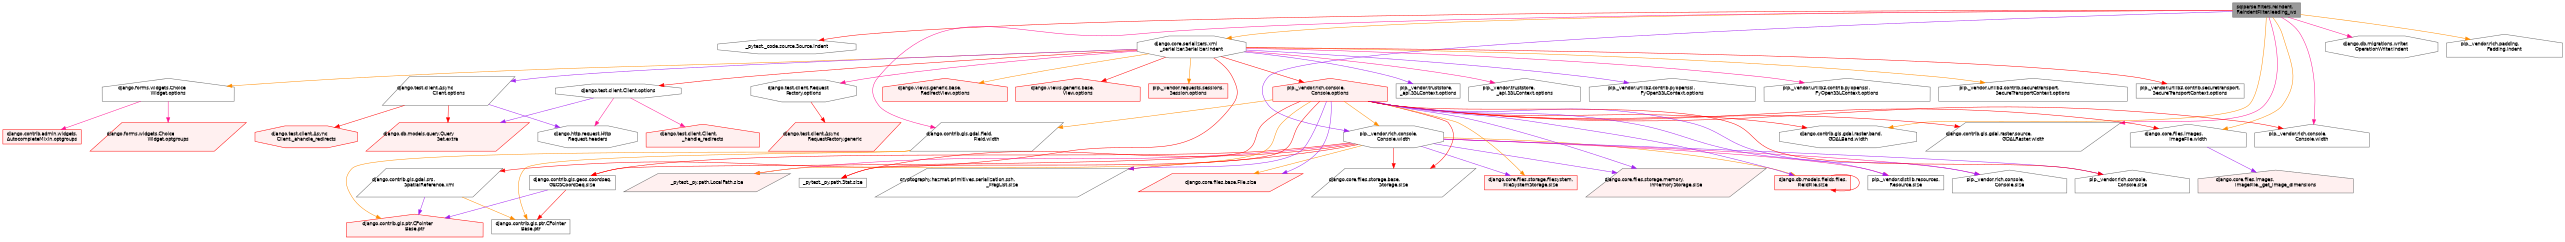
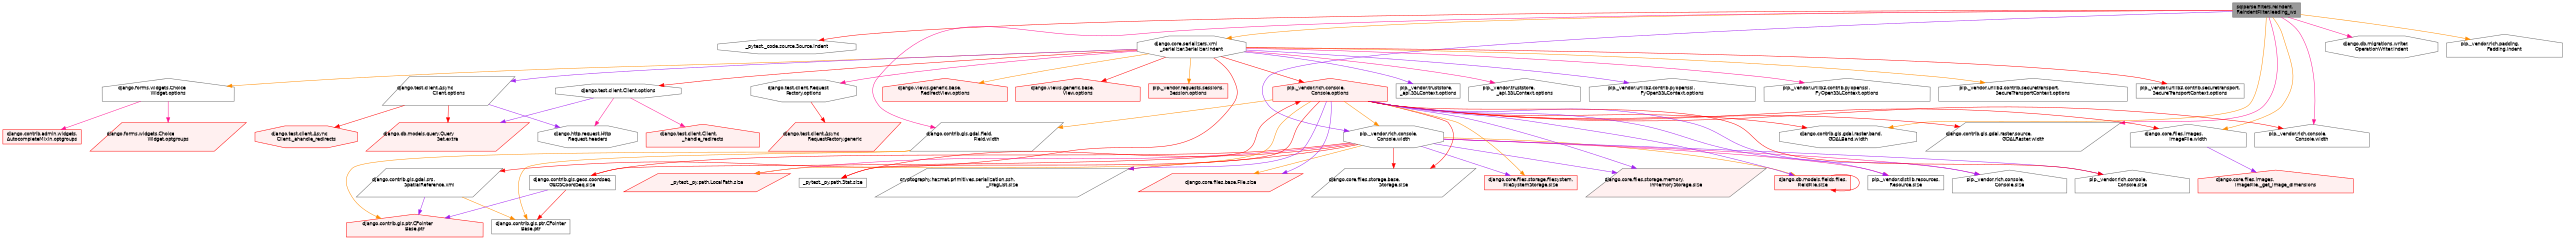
edge "pip._vendor.rich.console. Console.options" -> "django.contrib.gis.geos.coordseq. GEOSCoordSeq.size": reversed
node "_pytest._py.path.LocalPath.size": color grey40 -> red
node "django.core.files.images. ImageFile._get_image_dimensions": color grey40 -> red
